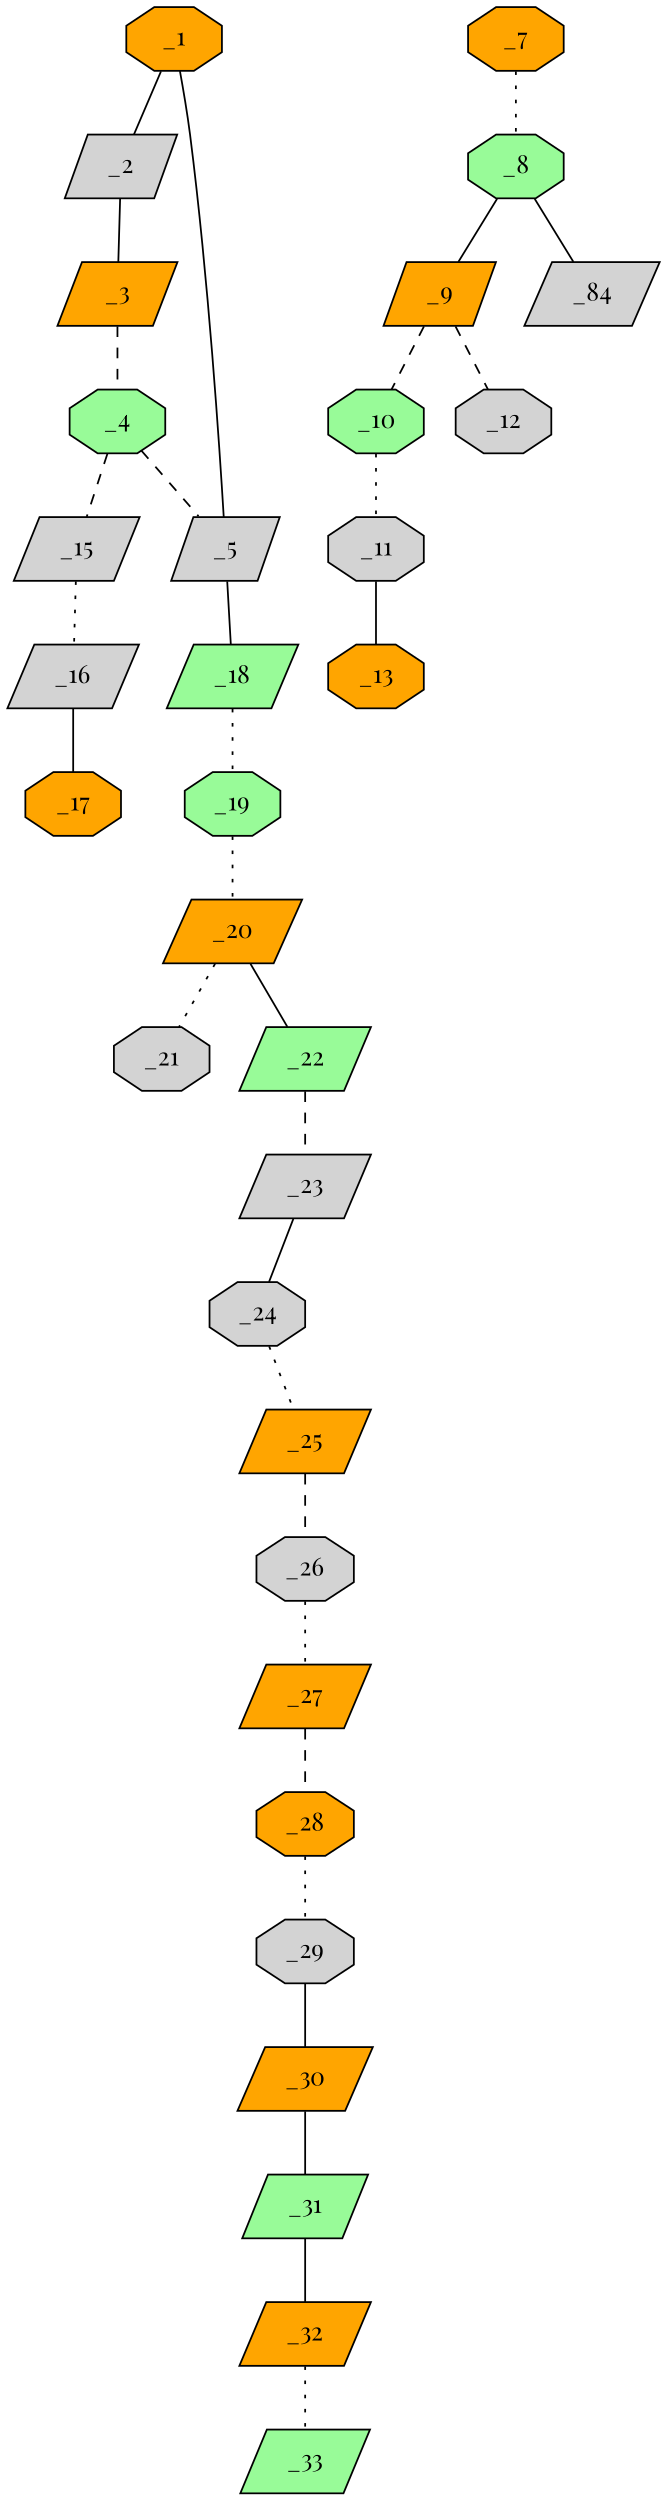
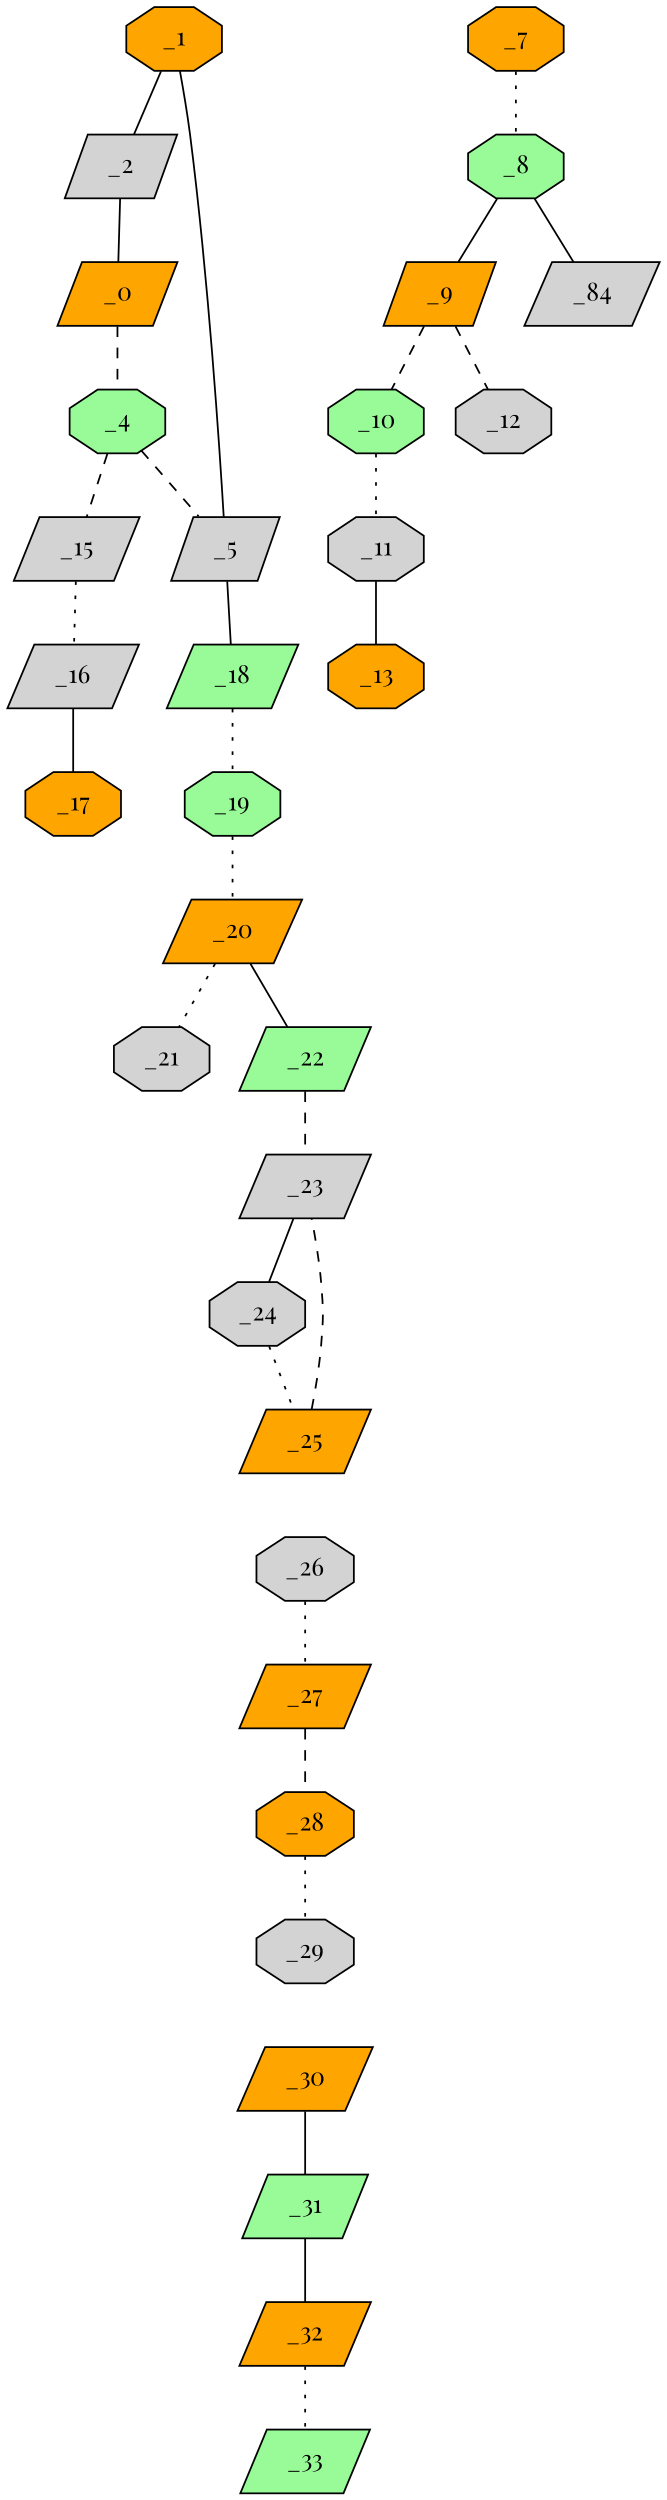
node "_3": label "_3" -> "_0"
edge "_25" -- "_26": now "_25" -- "_23"
edge "_29" -- "_30": removed
